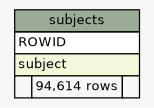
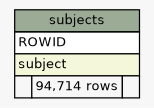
node "subjects": text "94,614 rows" -> "94,714 rows"
